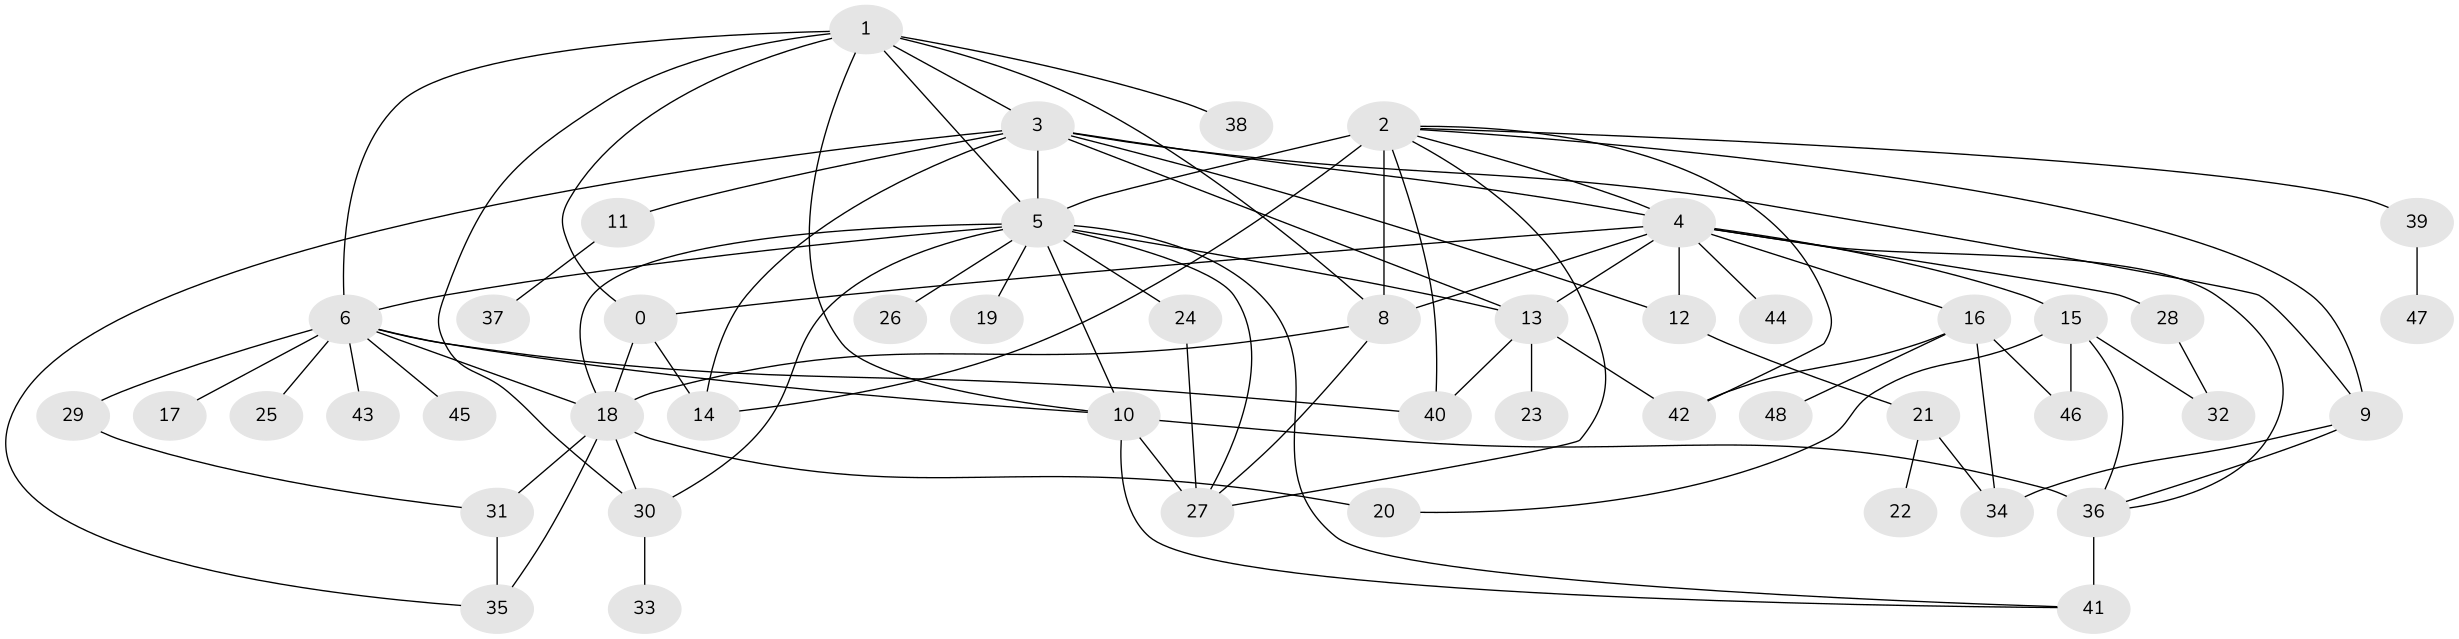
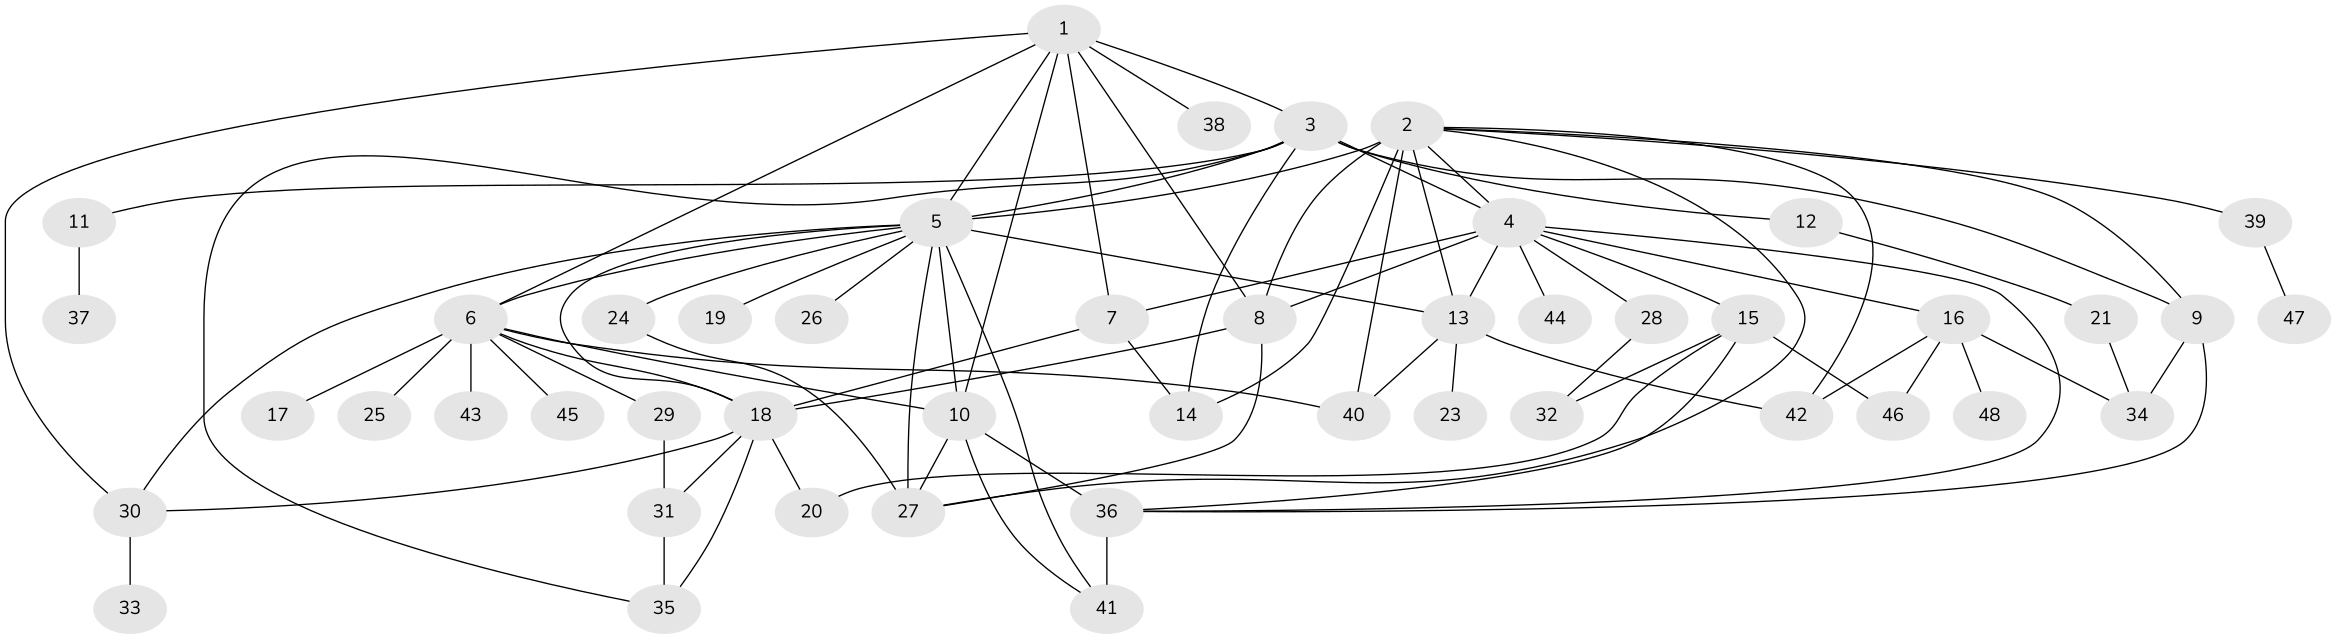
edge "3" -- "13": now "2" -- "13"
edge "4" -- "12": removed
node "0": label "0" -> "7"
node "22": removed
